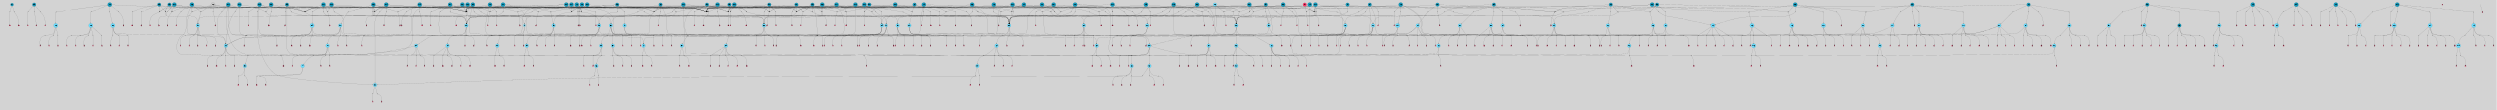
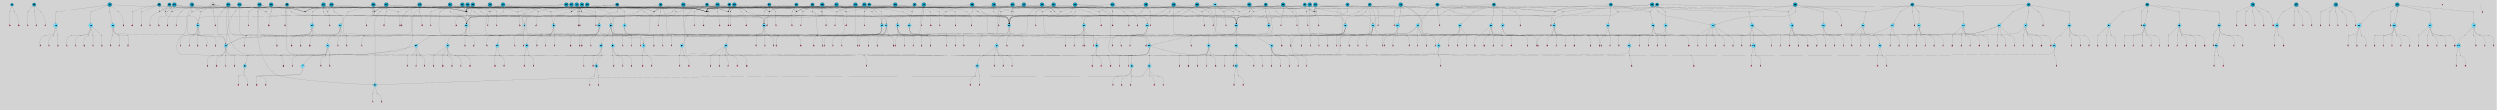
node "T911": fillcolor #ff3366 -> #1199bb
node "T963": fillcolor #1199bb -> #66ddff
